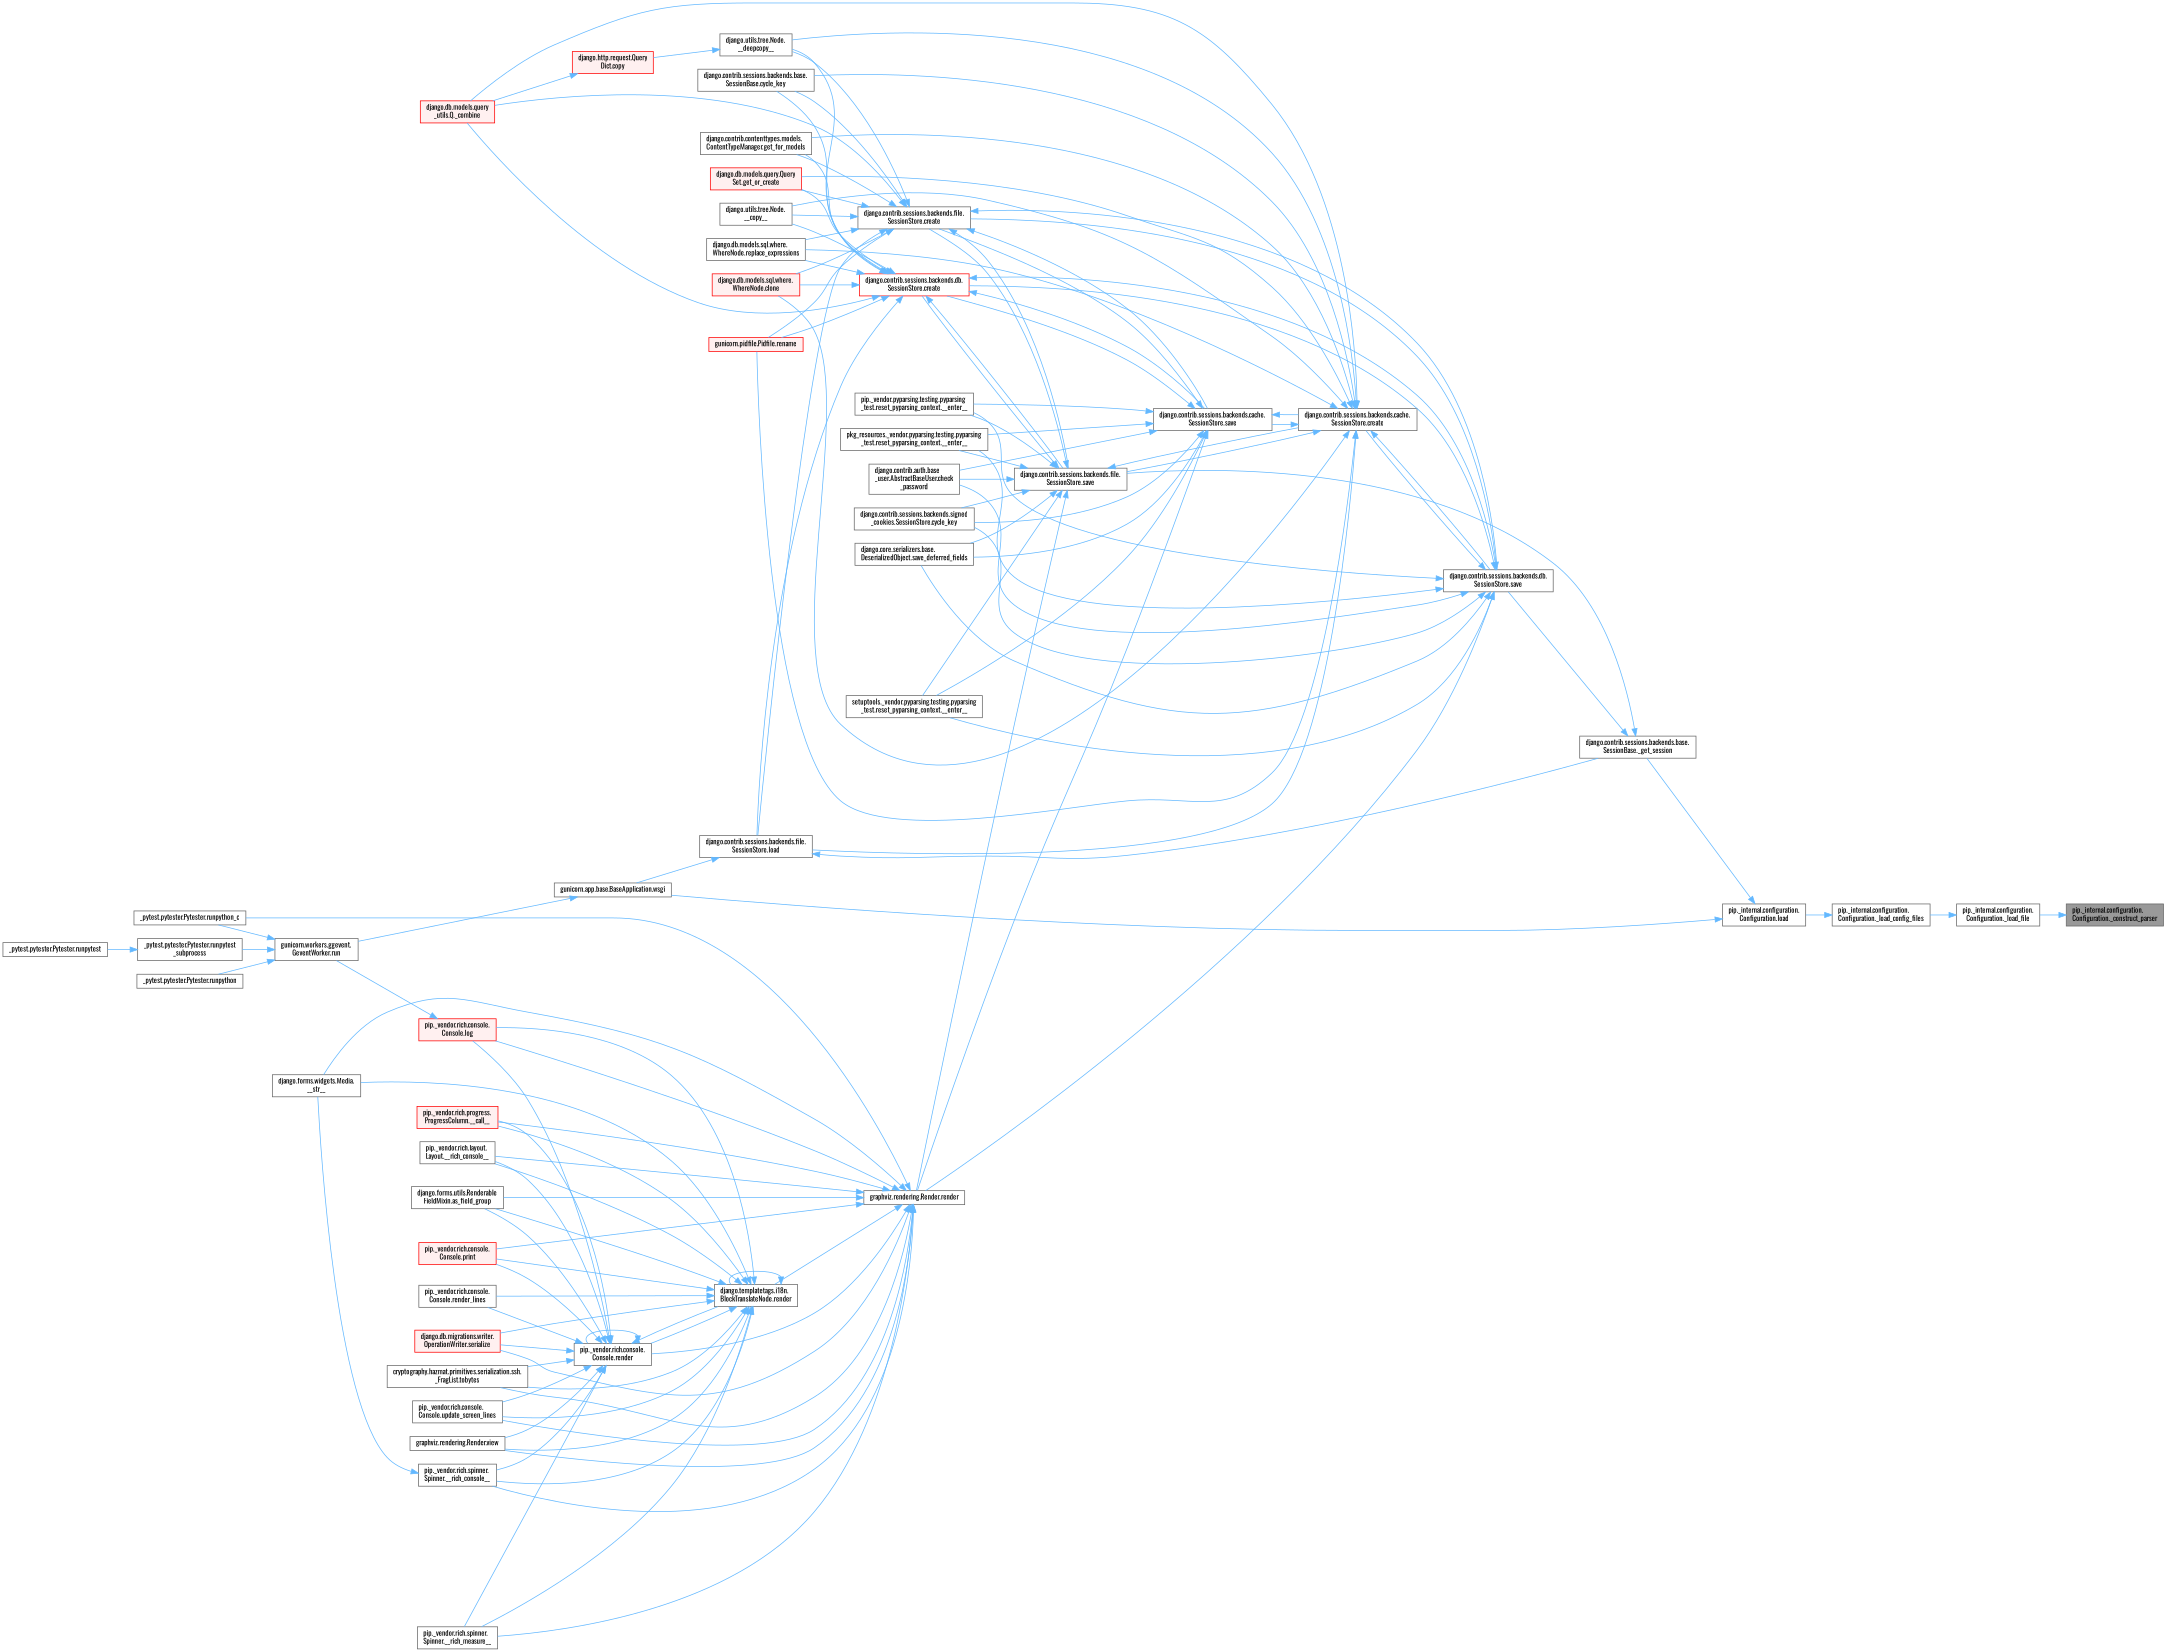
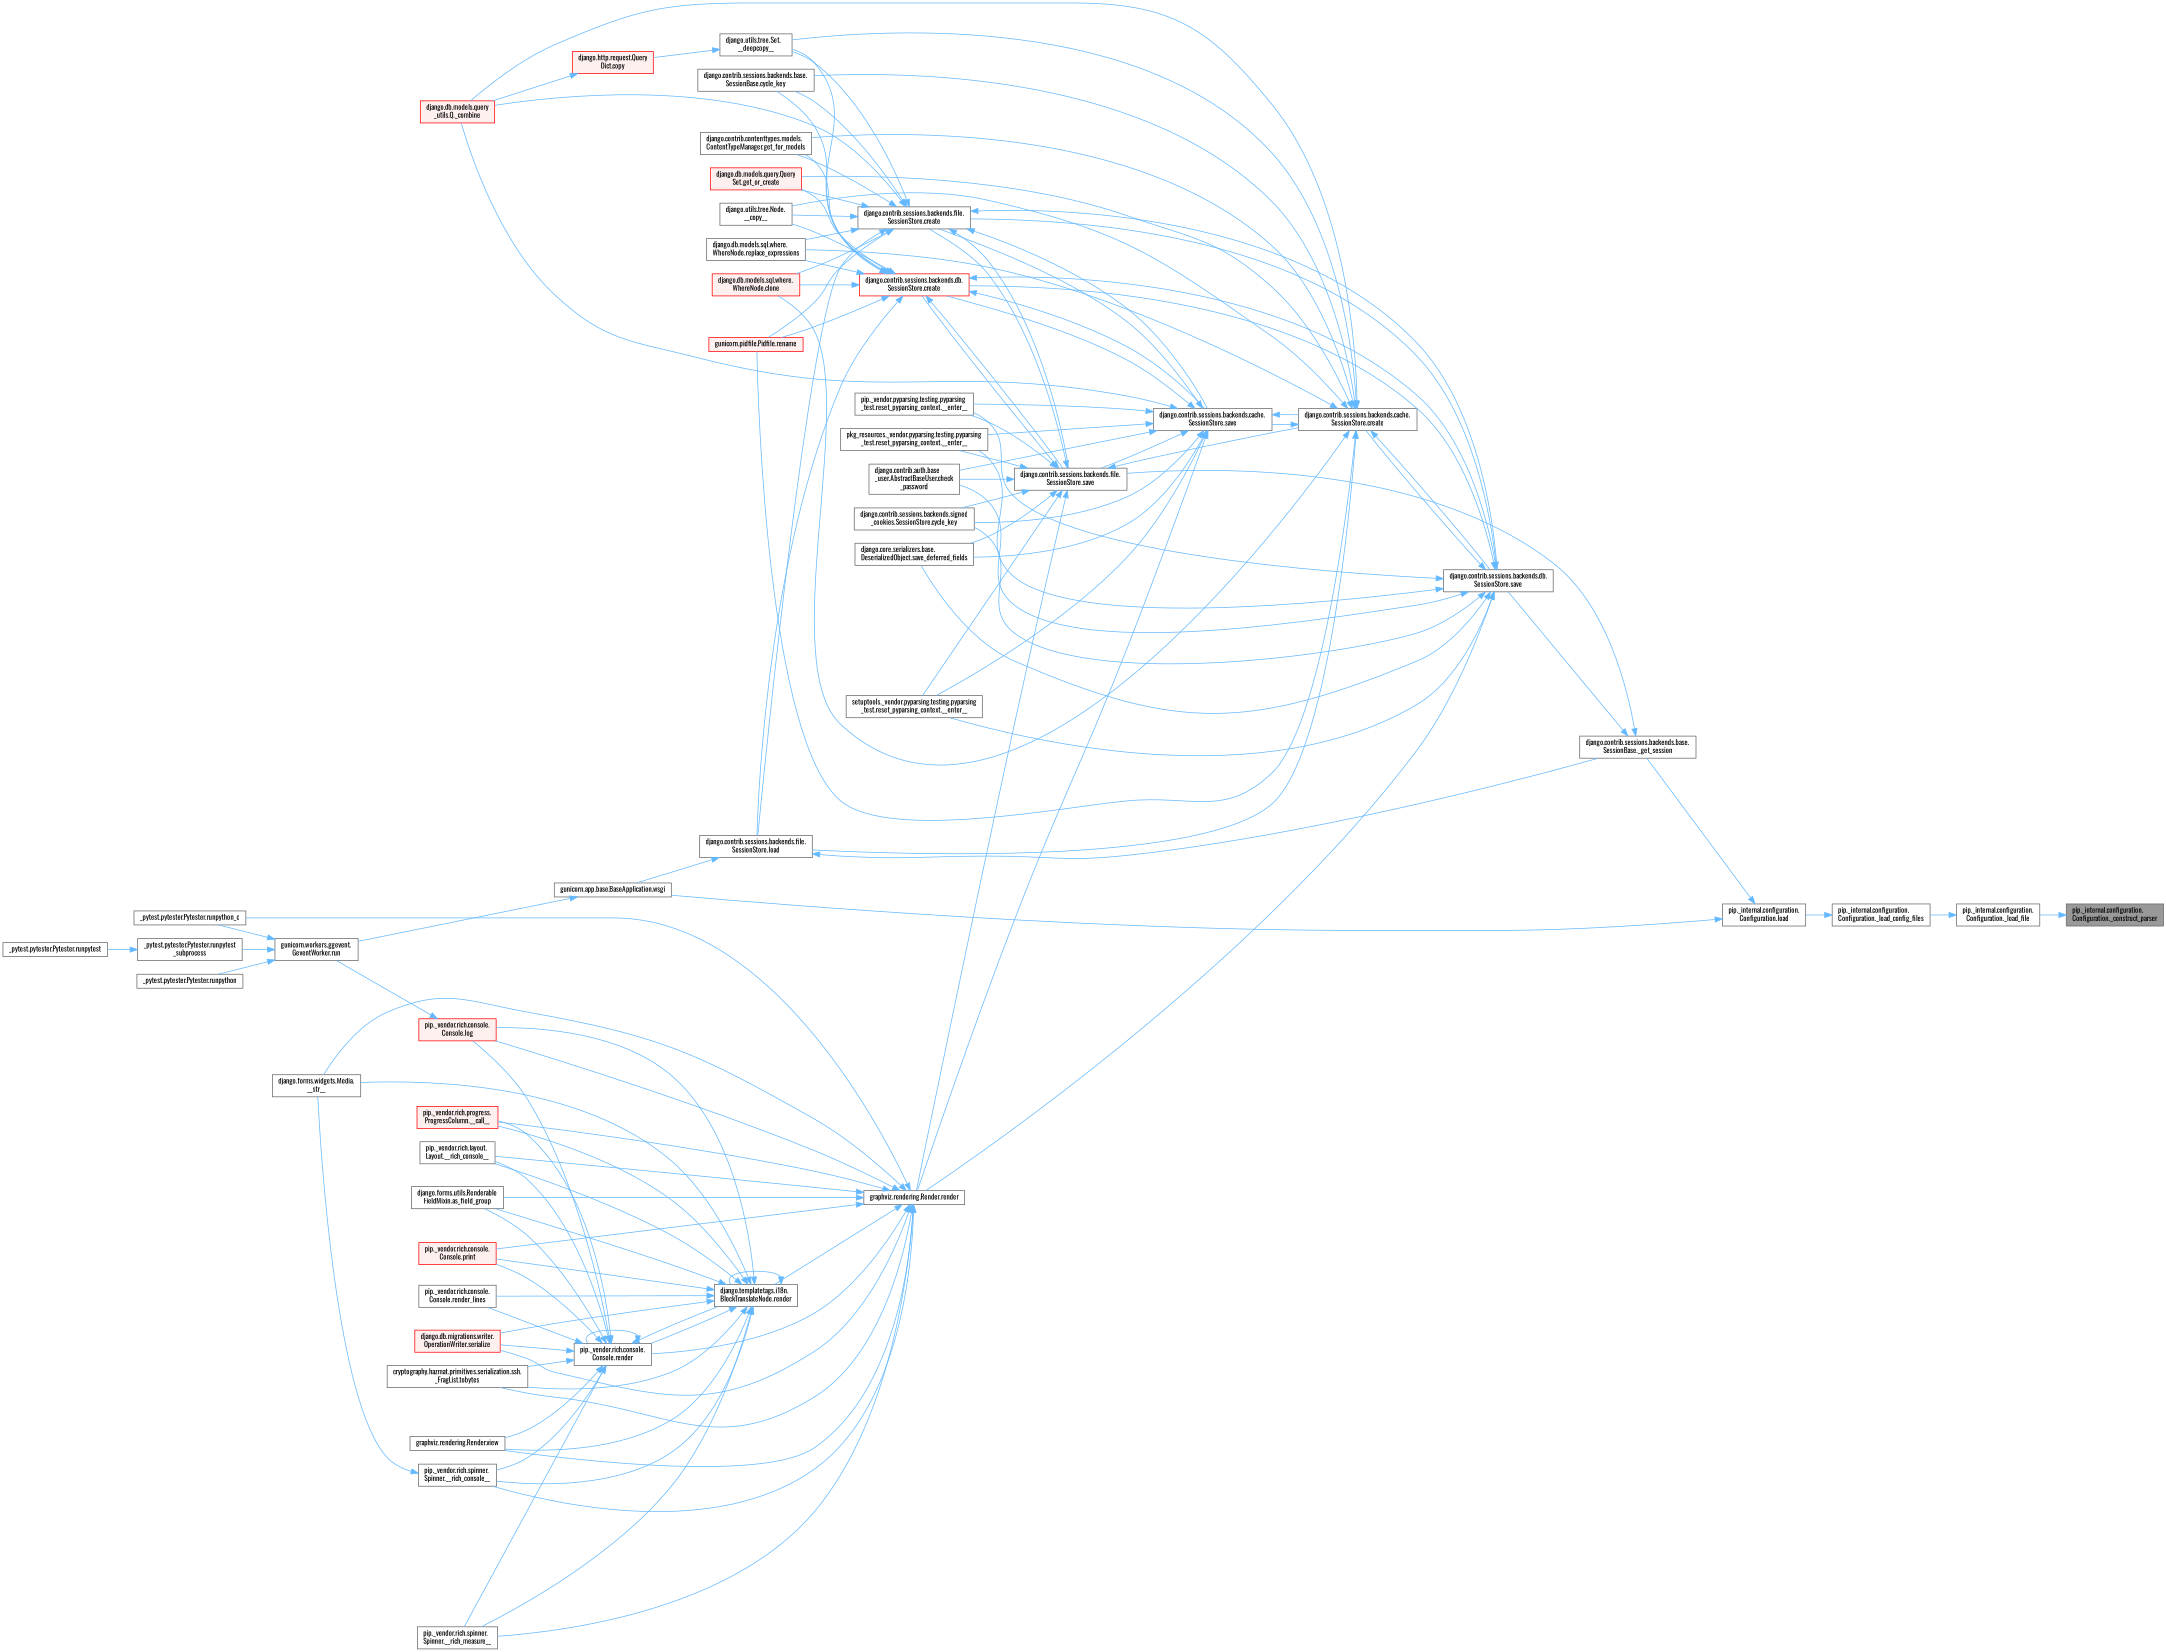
node "django.utils.tree.Node. __deepcopy__": label "django.utils.tree.Node. __deepcopy__" -> "django.utils.tree.Set. __deepcopy__"
edge "django.db.models.query _utils.Q._combine" -> "django.contrib.sessions.backends.db. SessionStore.create": now "django.db.models.query _utils.Q._combine" -> "django.contrib.sessions.backends.cache. SessionStore.save"
edge "django.contrib.sessions.backends.file. SessionStore.save" -> "django.contrib.sessions.backends.cache. SessionStore.create": now "django.contrib.sessions.backends.file. SessionStore.save" -> "django.contrib.sessions.backends.cache. SessionStore.save"
node "pip._vendor.rich.console. Console.update_screen_lines": removed
